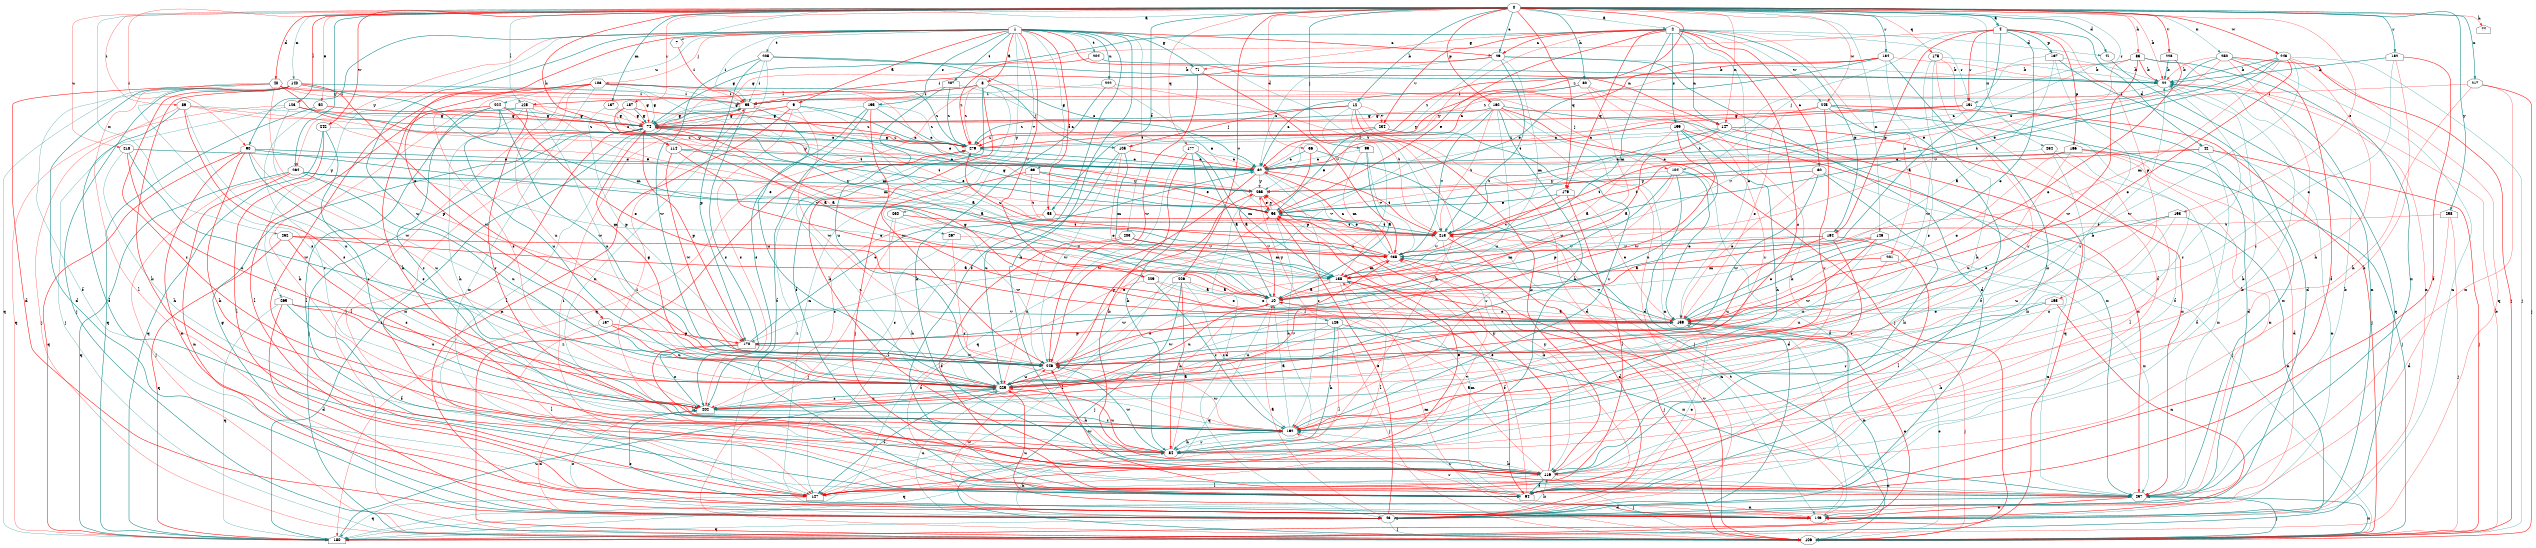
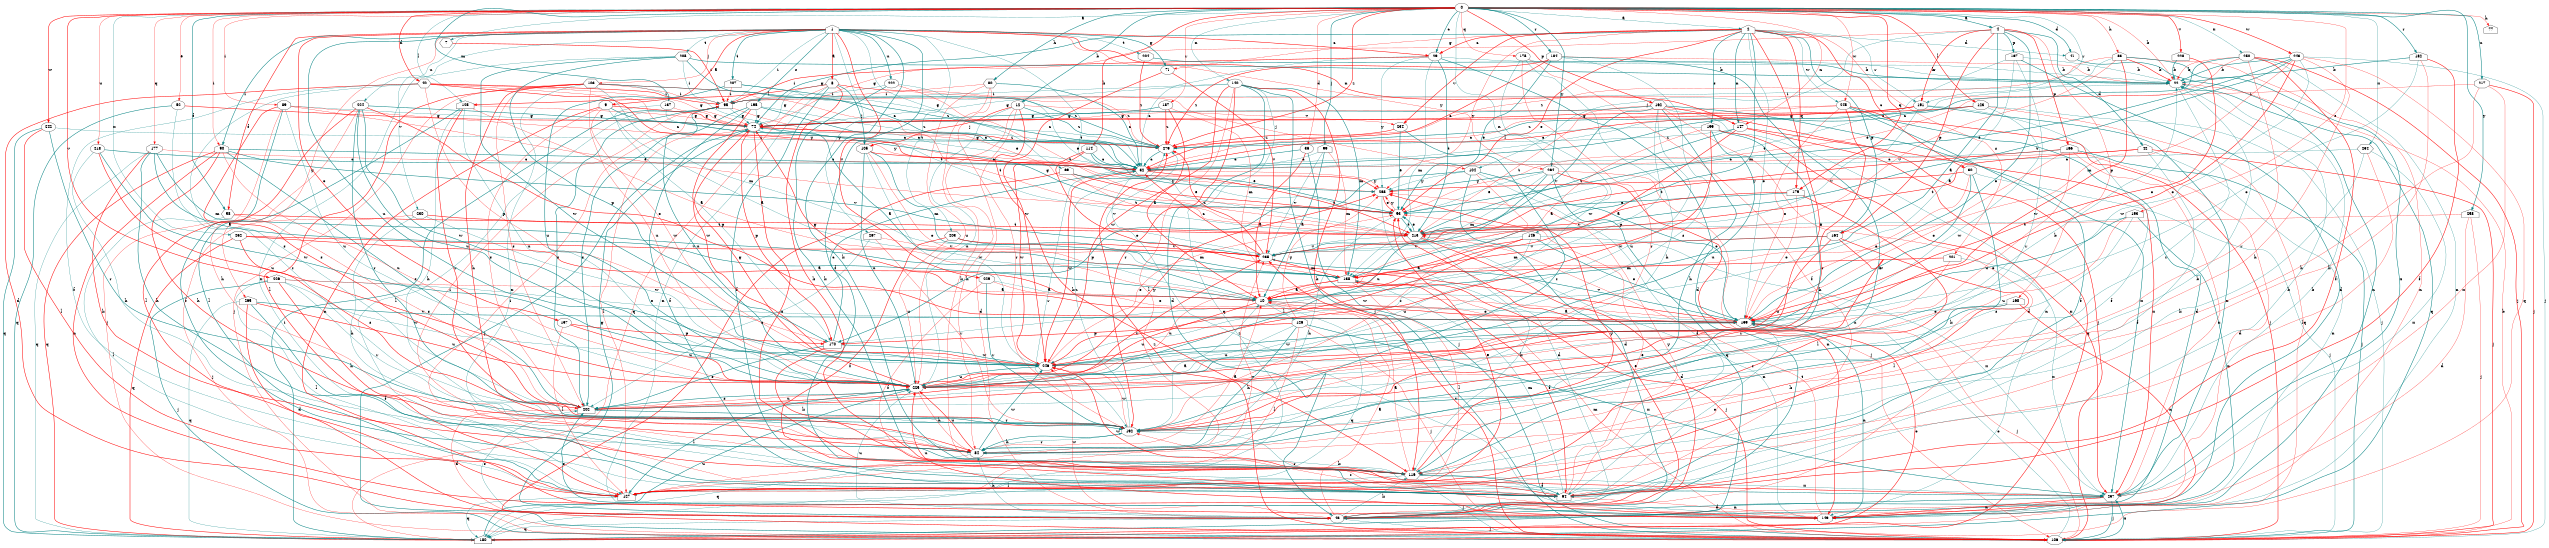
edge "1" -> "265": color teal -> red
node "199": shape ellipse -> house
edge "69" -> "257": now "69" -> "106"
